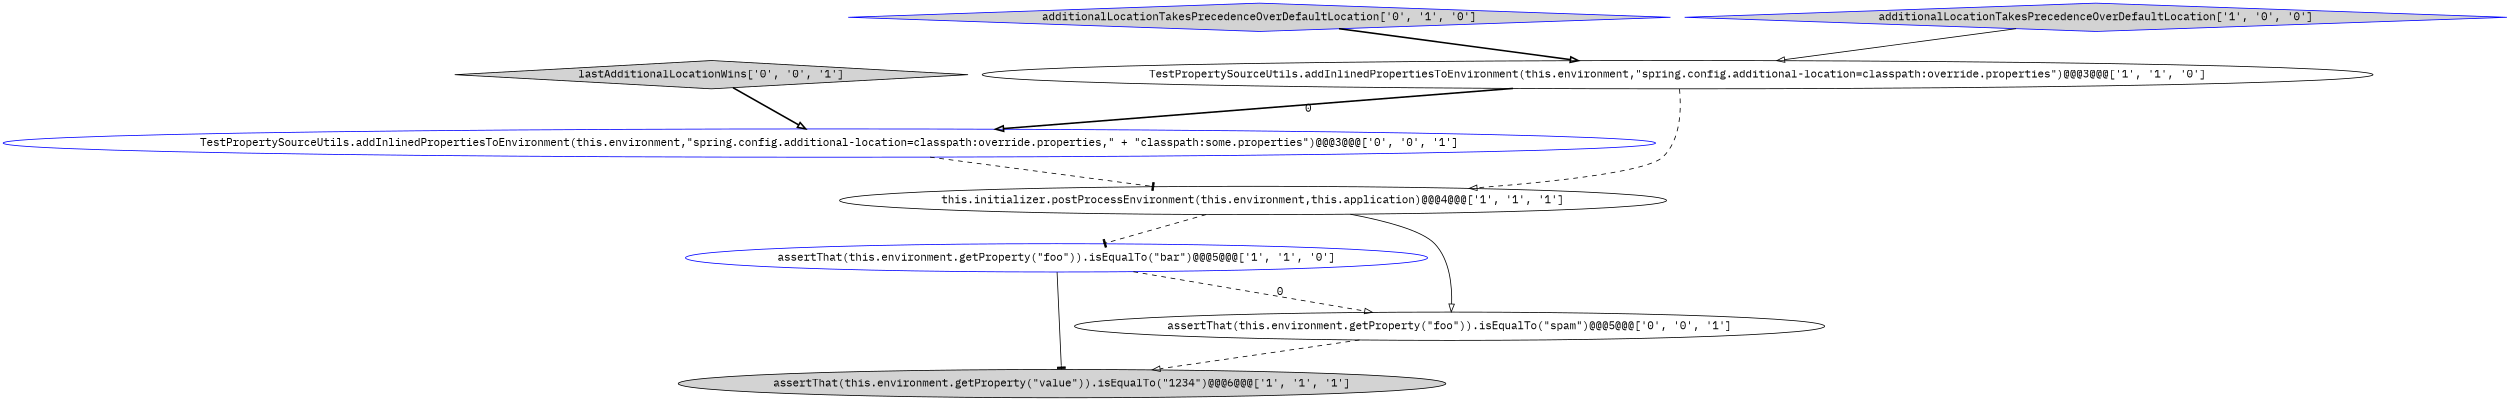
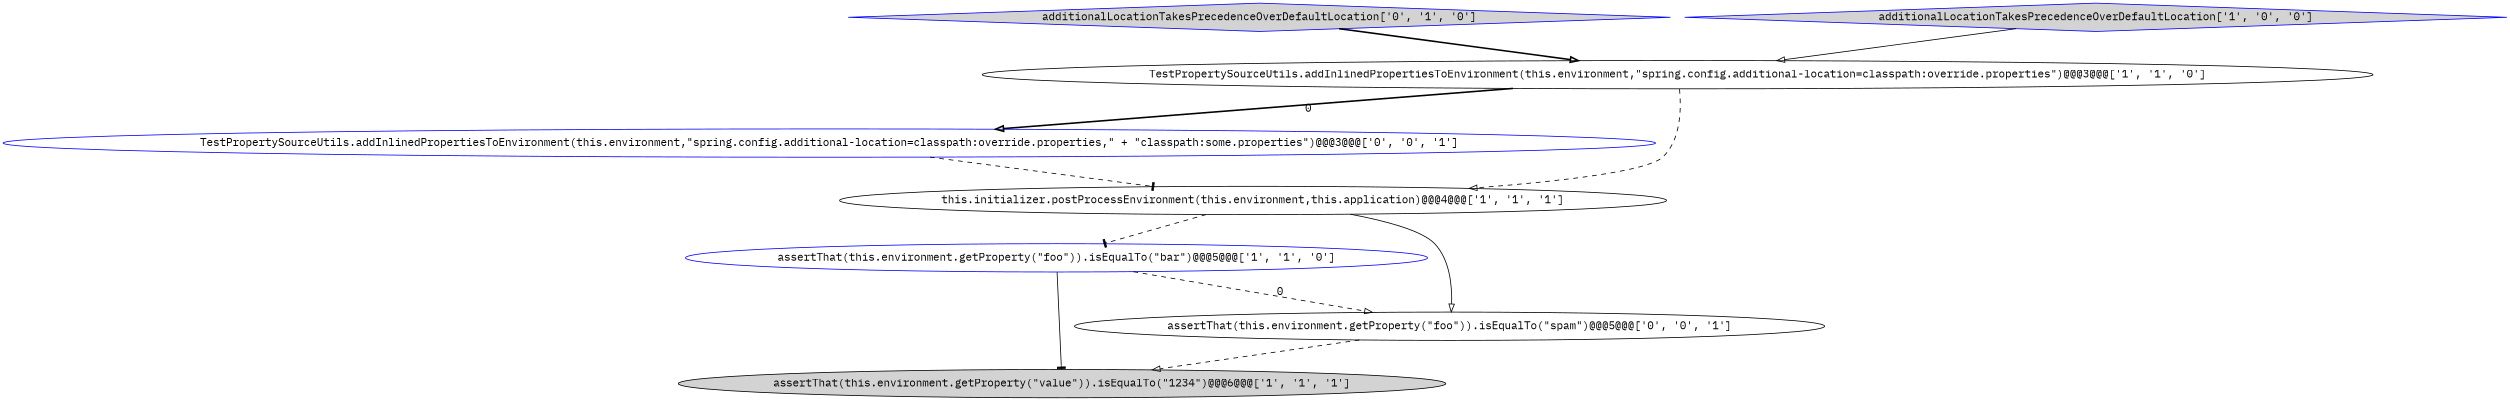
node "lastAdditionalLocationWins['0', '0', '1']": removed
